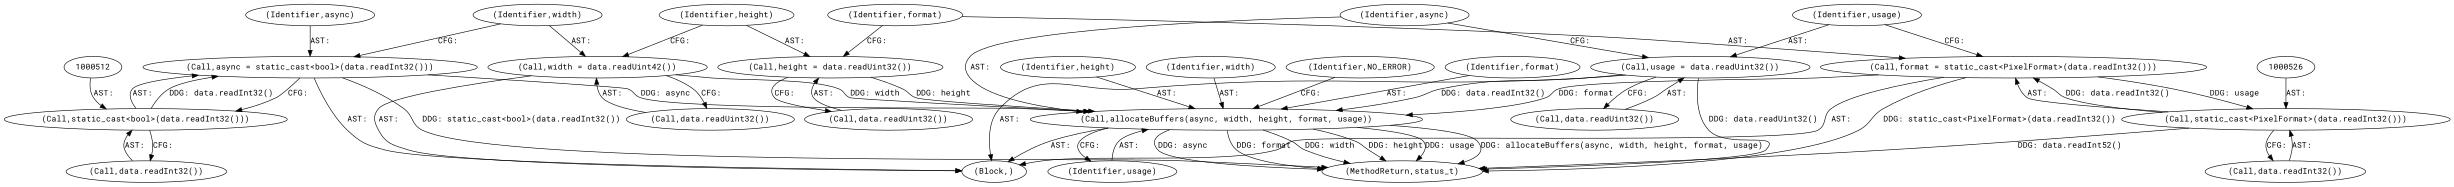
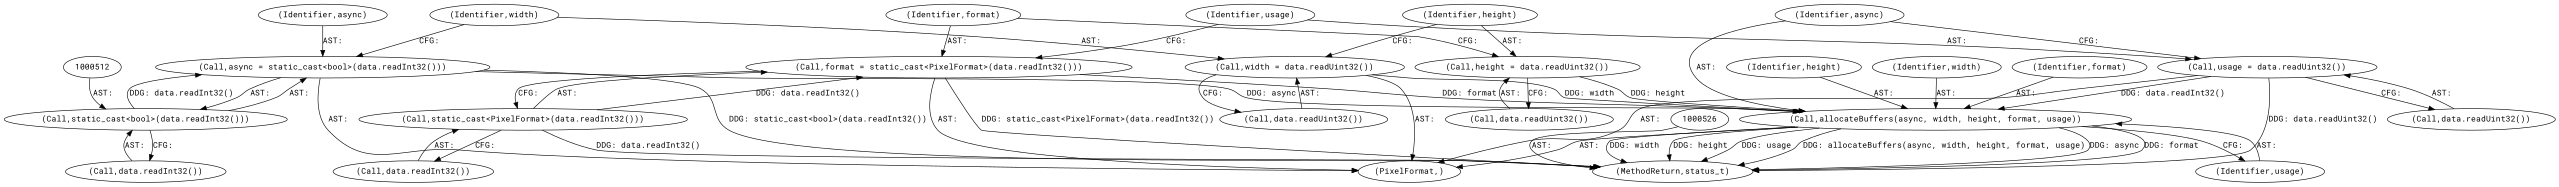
node "(Call,width = data.readUint42())": label "(Call,width = data.readUint42())" -> "(Call,width = data.readUint32())"
node "(Identifier,NO_ERROR)": removed
edge "1000526" -> "(Call,static_cast<PixelFormat>(data.readInt32()))": now "1000526" -> "(MethodReturn,status_t)"
edge "(Call,async = static_cast<bool>(data.readInt32()))" -> "(Call,static_cast<bool>(data.readInt32()))": label "CFG: " -> "AST: "
edge "(Call,format = static_cast<PixelFormat>(data.readInt32()))" -> "(Call,static_cast<PixelFormat>(data.readInt32()))": label "DDG: usage" -> "CFG: "
edge "(Call,static_cast<PixelFormat>(data.readInt32()))" -> "(MethodReturn,status_t)": label "DDG: data.readInt52()" -> "DDG: data.readInt32()"
node "(Block,)": label "(Block,)" -> "(PixelFormat,)"
